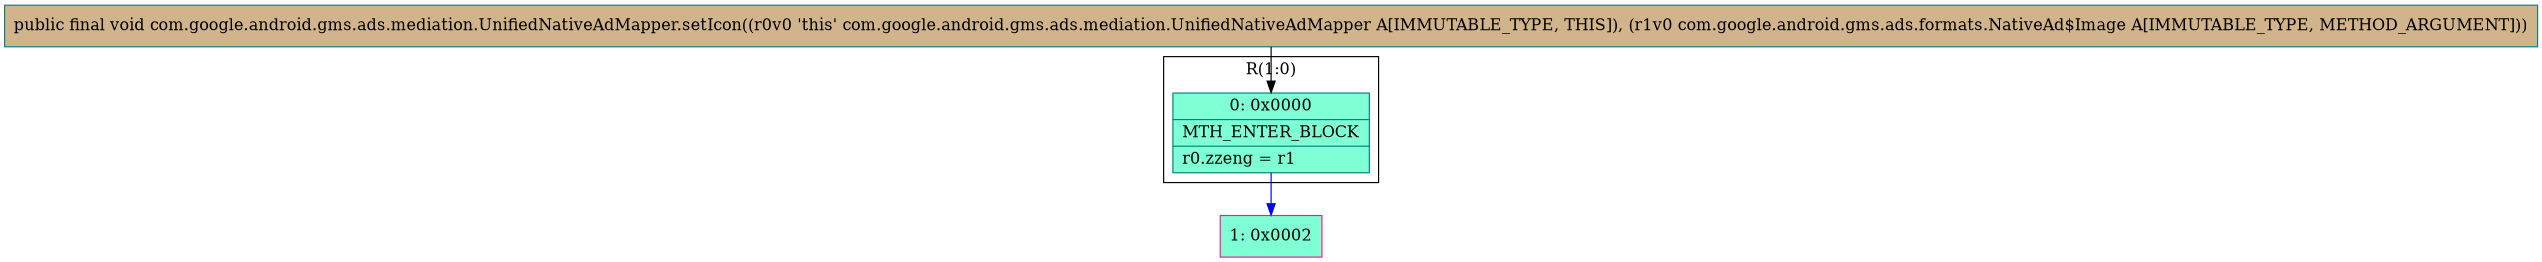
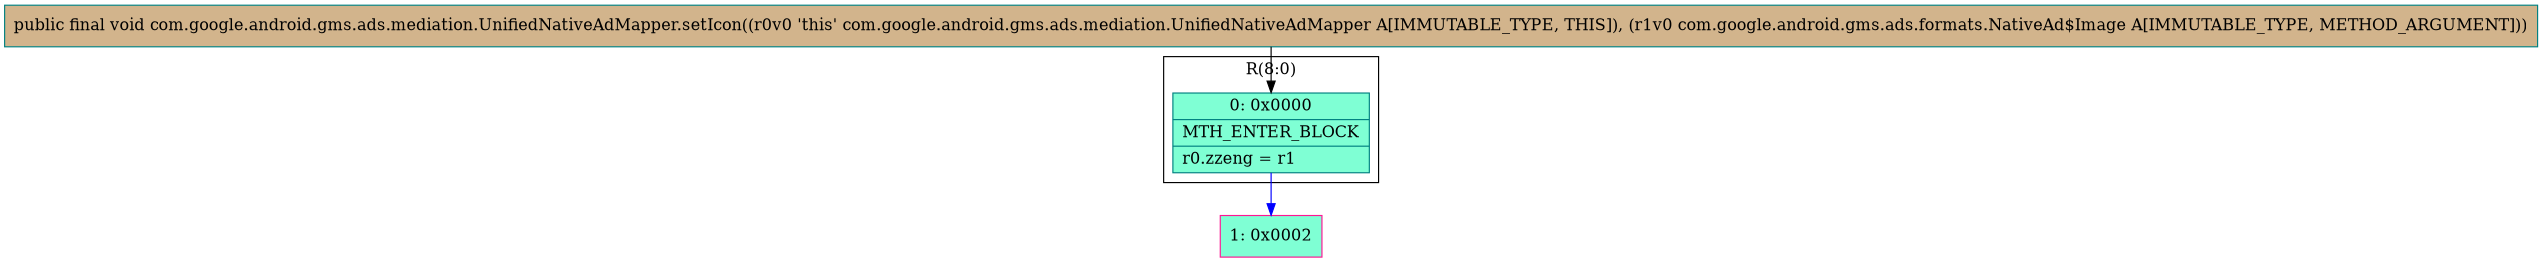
cluster "R(1:0)": label "R(1:0)" -> "R(8:0)"
